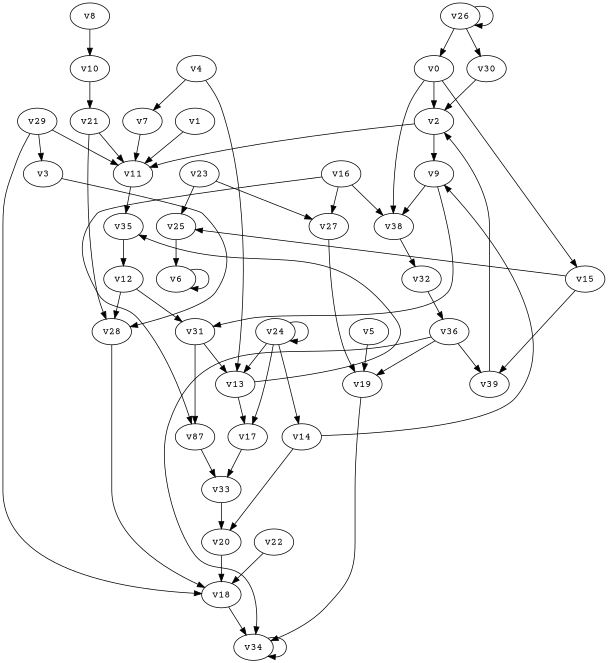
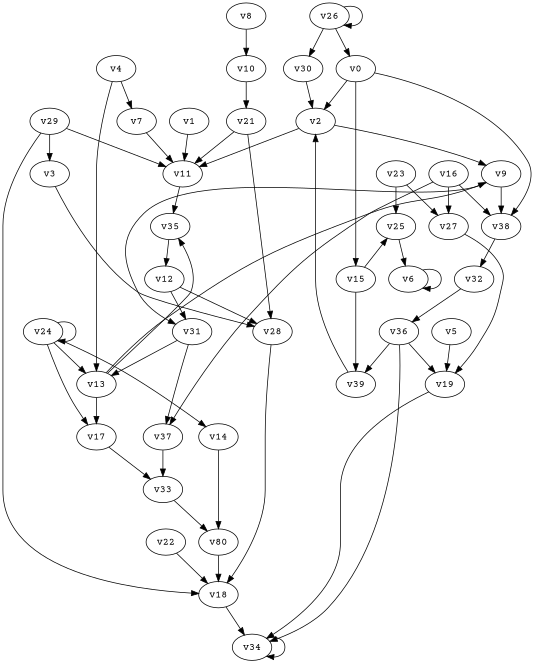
edge "v14" -> "v9": now "v13" -> "v9"
node "v87": label "v87" -> "v37"
node "v20": label "v20" -> "v80"
